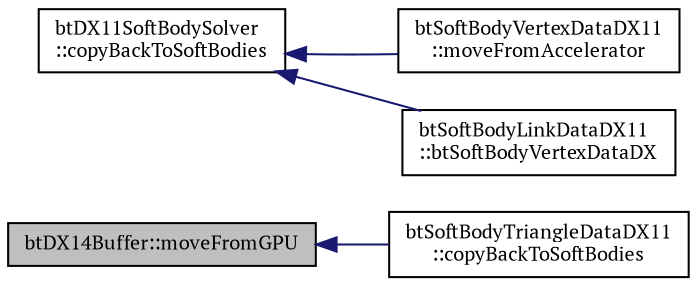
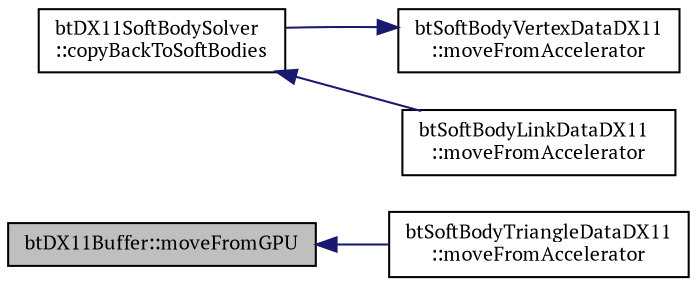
edge "btSoftBodyVertexDataDX11 ::moveFromAccelerator" -> "btDX11SoftBodySolver ::copyBackToSoftBodies": reversed
node "btSoftBodyLinkDataDX11 ::btSoftBodyVertexDataDX": label "btSoftBodyLinkDataDX11 ::btSoftBodyVertexDataDX" -> "btSoftBodyLinkDataDX11 ::moveFromAccelerator"
node "btDX14Buffer::moveFromGPU": label "btDX14Buffer::moveFromGPU" -> "btDX11Buffer::moveFromGPU"
node "btSoftBodyTriangleDataDX11 ::copyBackToSoftBodies": label "btSoftBodyTriangleDataDX11 ::copyBackToSoftBodies" -> "btSoftBodyTriangleDataDX11 ::moveFromAccelerator"
